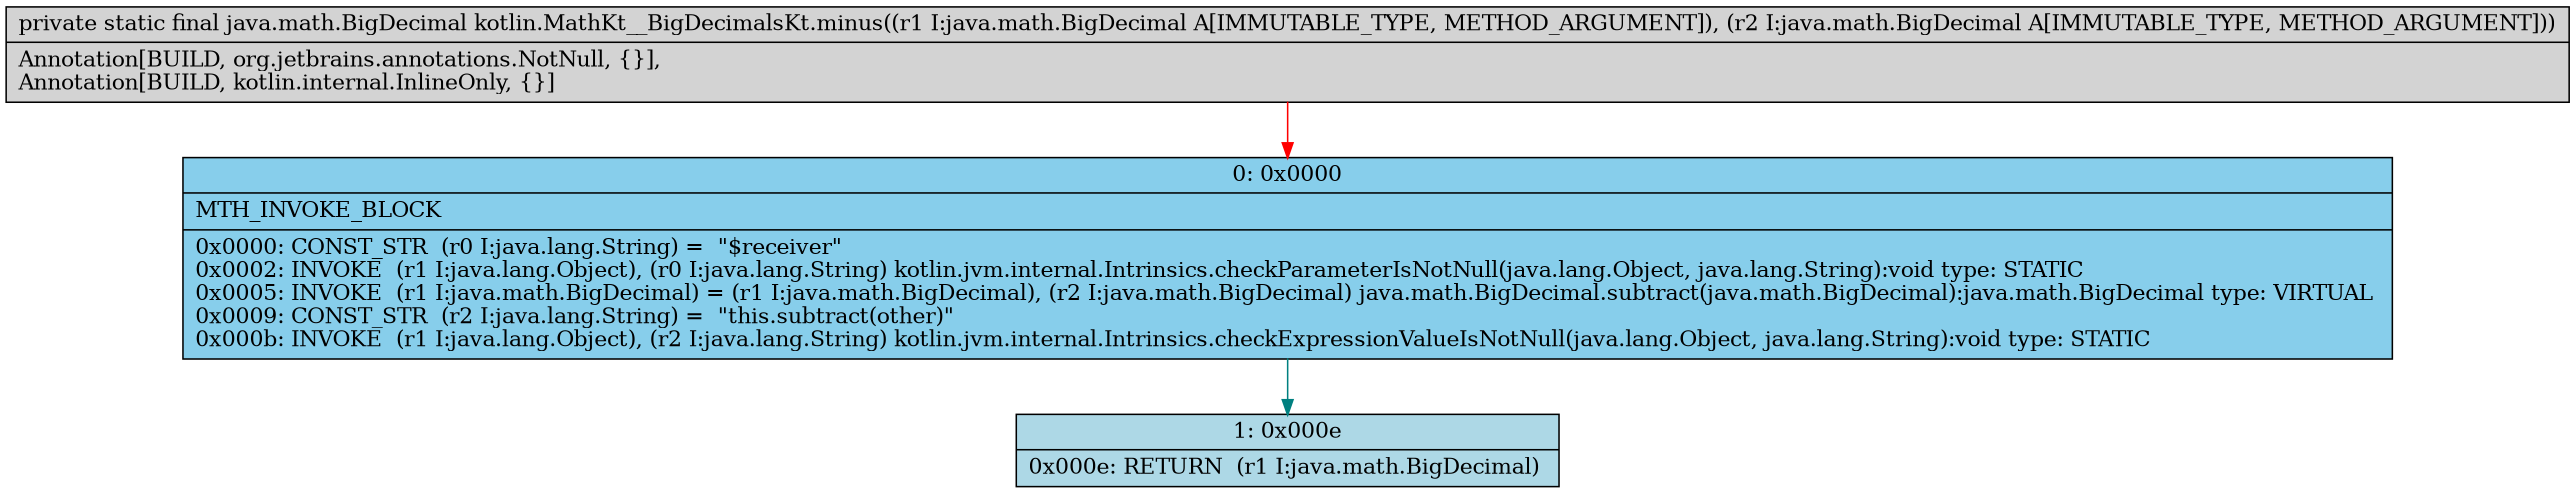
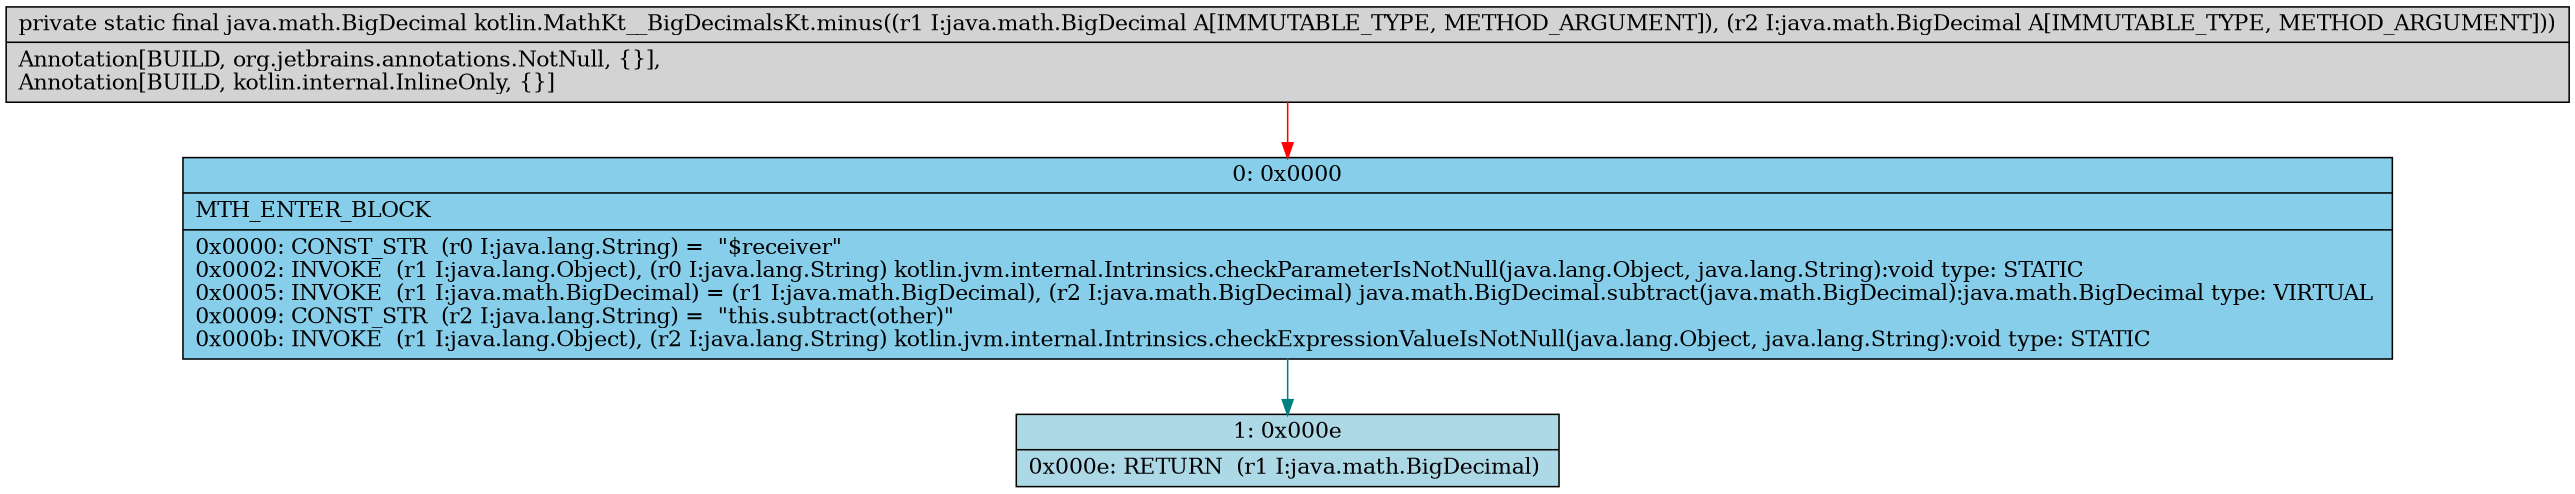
node "0: 0x0000": text "MTH_INVOKE_BLOCK" -> "MTH_ENTER_BLOCK"
